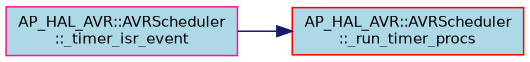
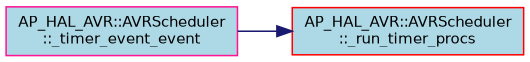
node "AP_HAL_AVR::AVRScheduler ::_timer_isr_event": label "AP_HAL_AVR::AVRScheduler ::_timer_isr_event" -> "AP_HAL_AVR::AVRScheduler ::_timer_event_event"
